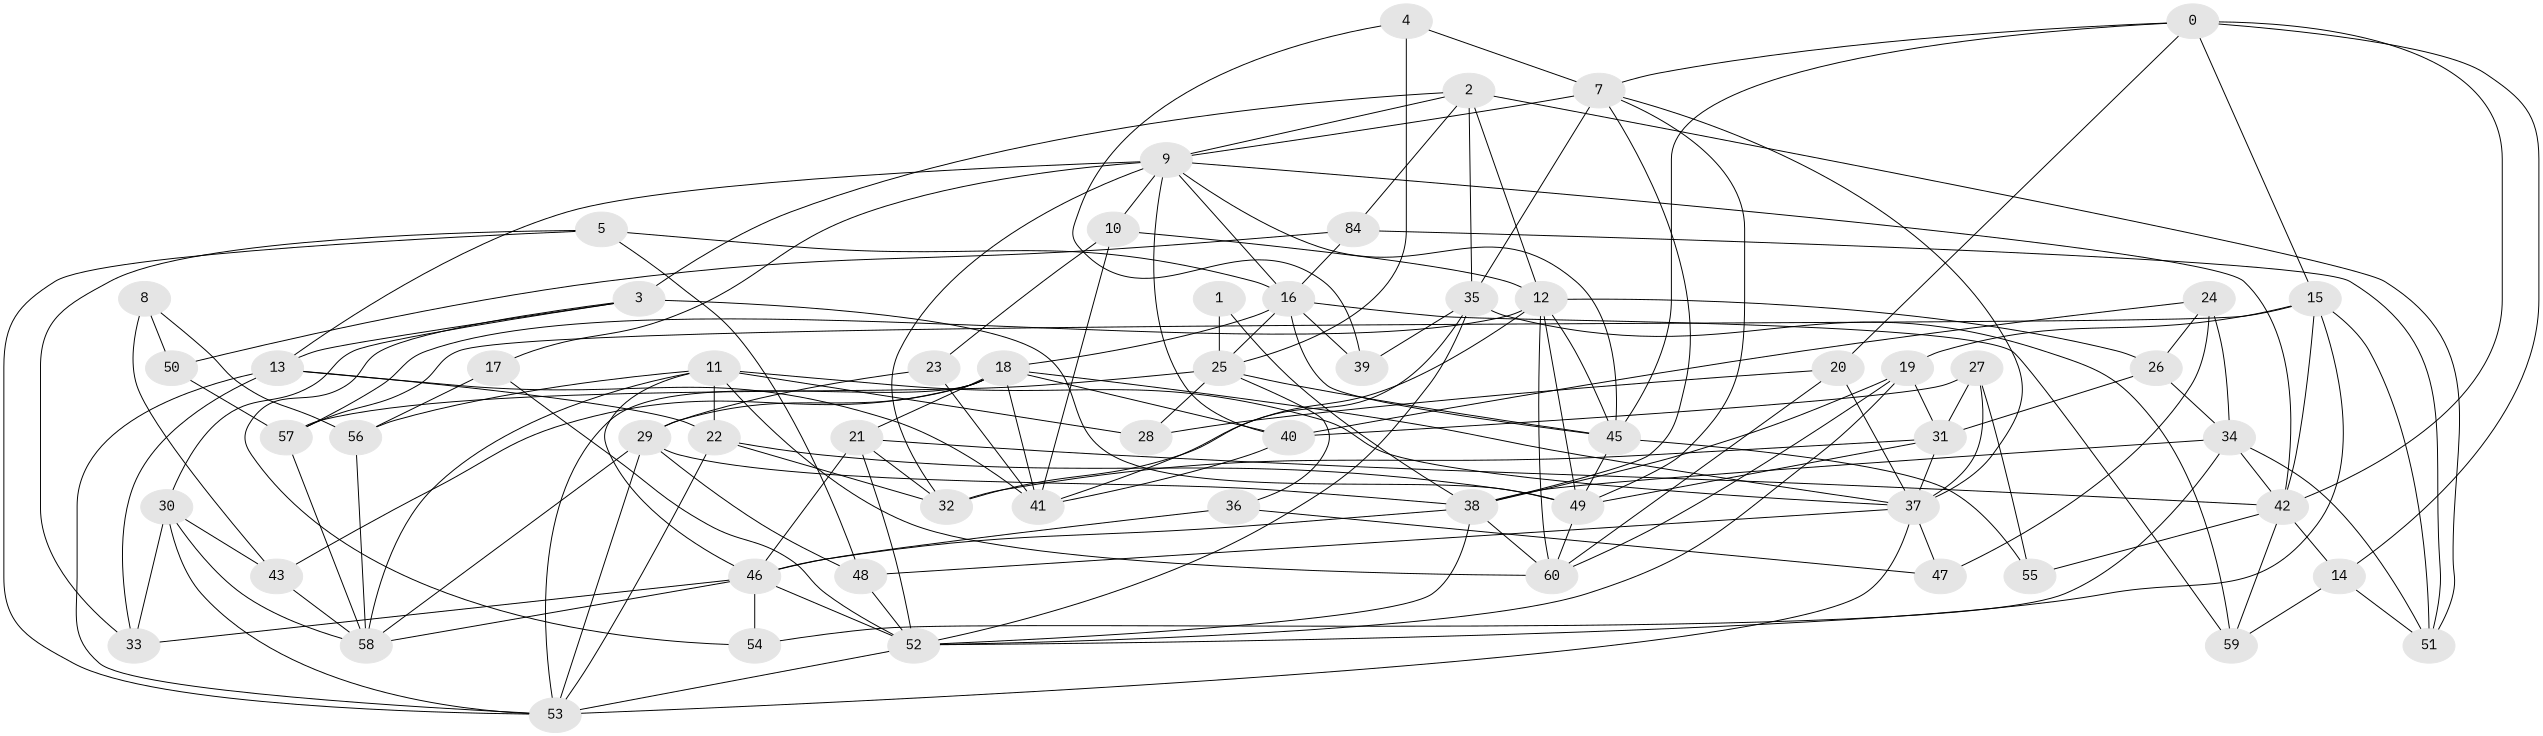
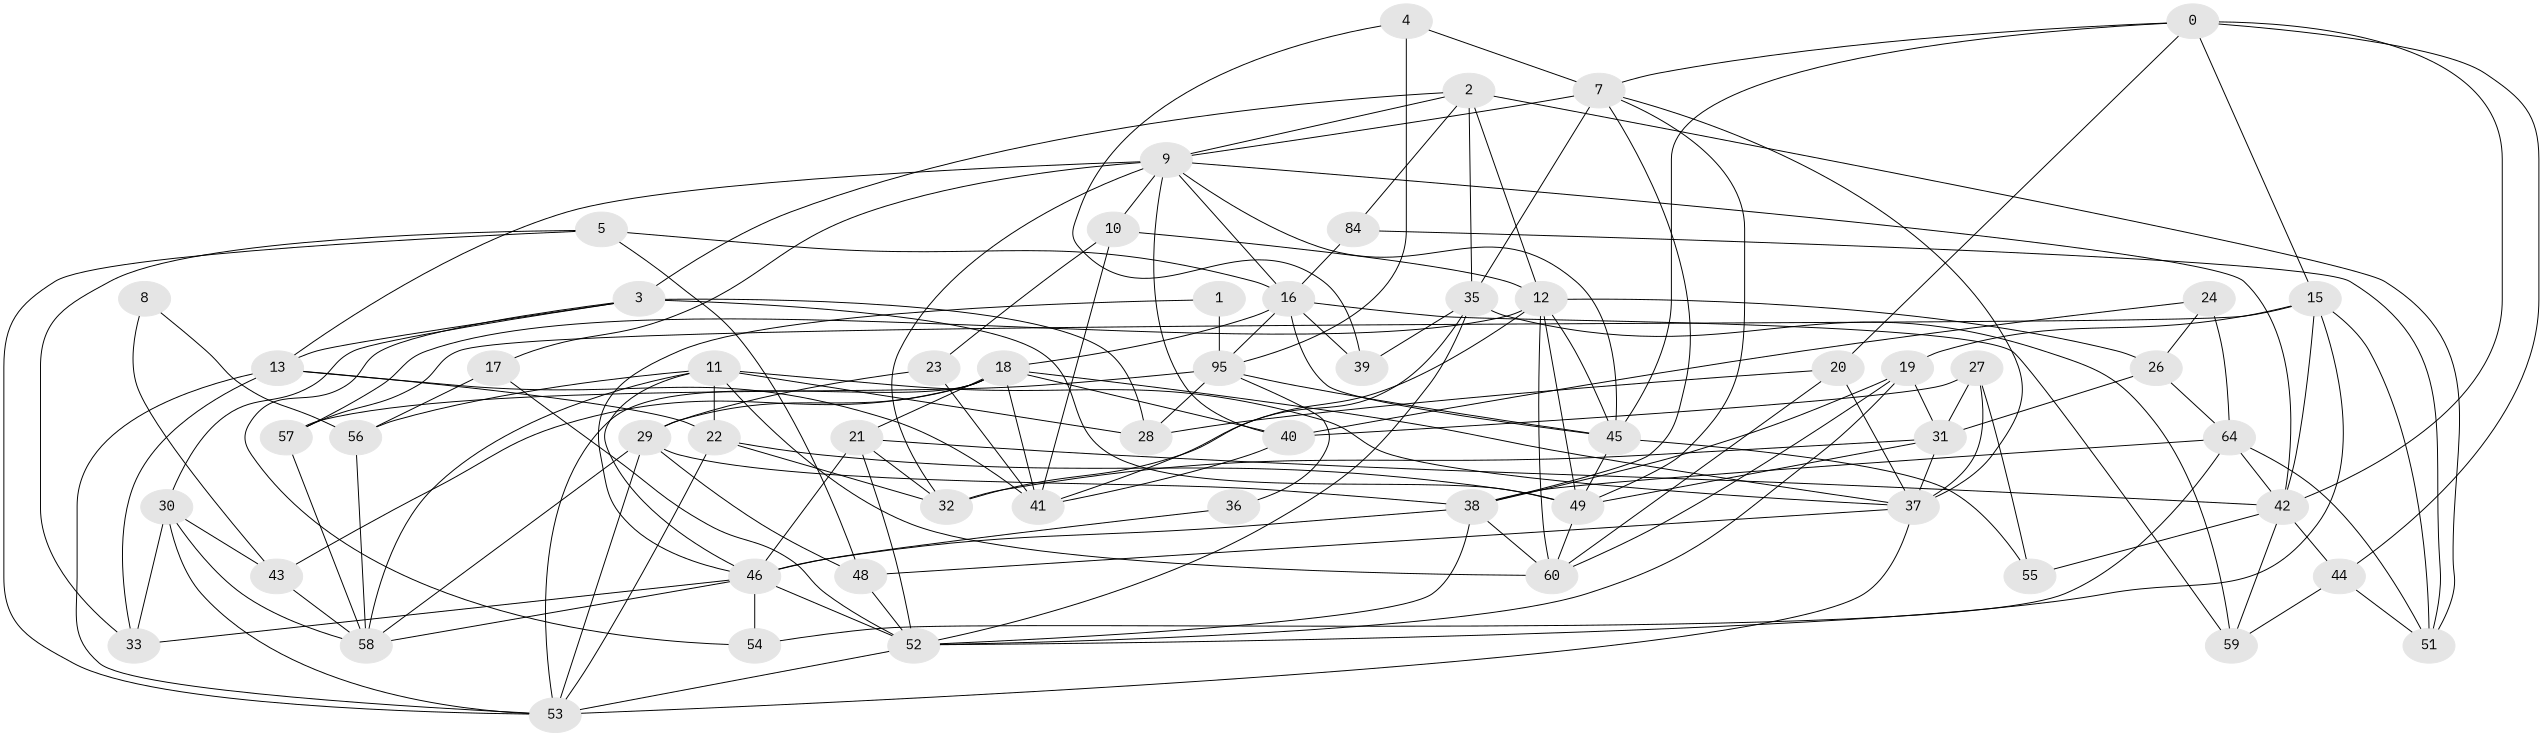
edge "3" -- "28": added
node "50": removed
node "25": label "25" -> "95"
edge "1" -- "38": now "1" -- "46"
node "34": label "34" -> "64"
node "47": removed
node "14": label "14" -> "44"
